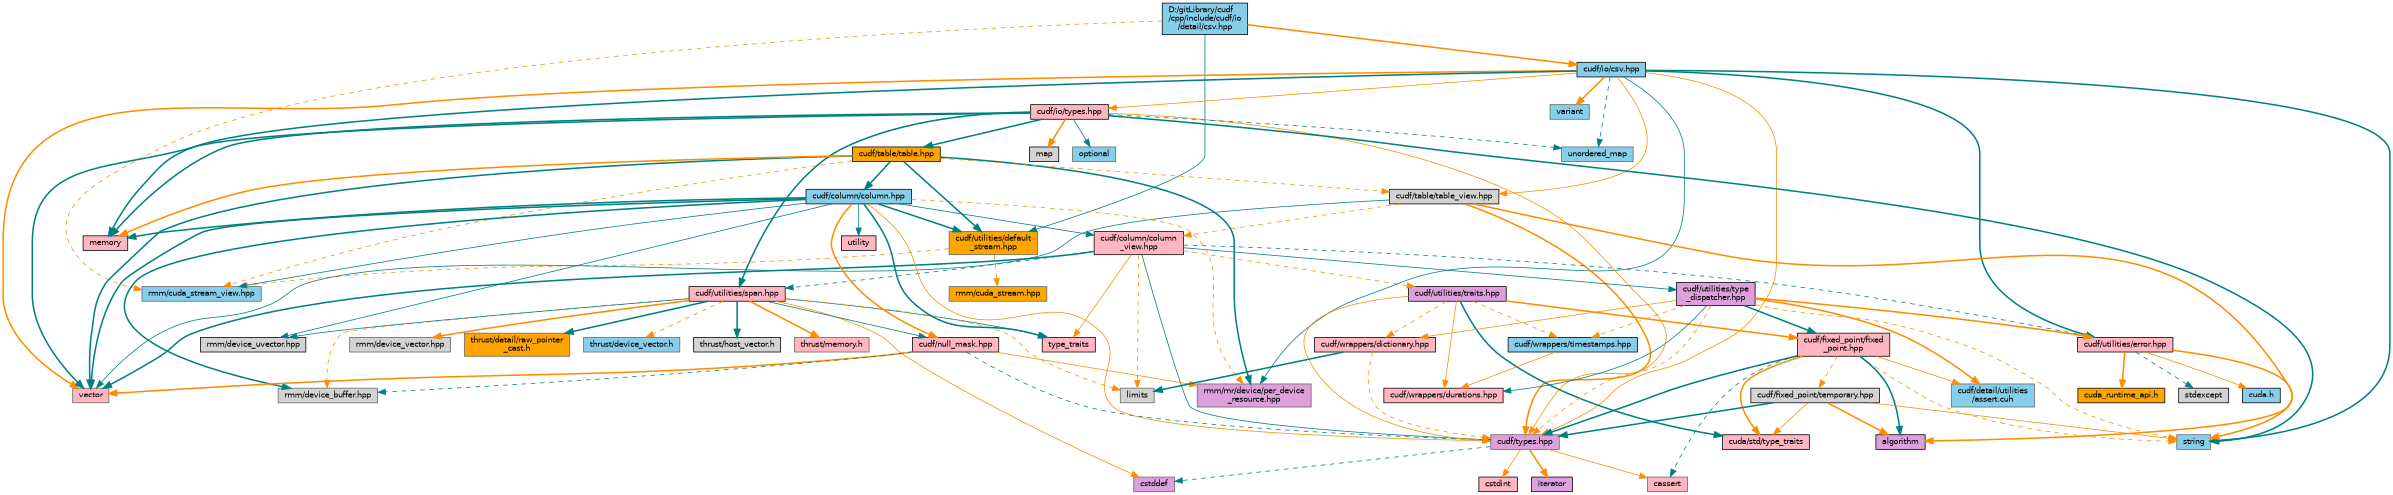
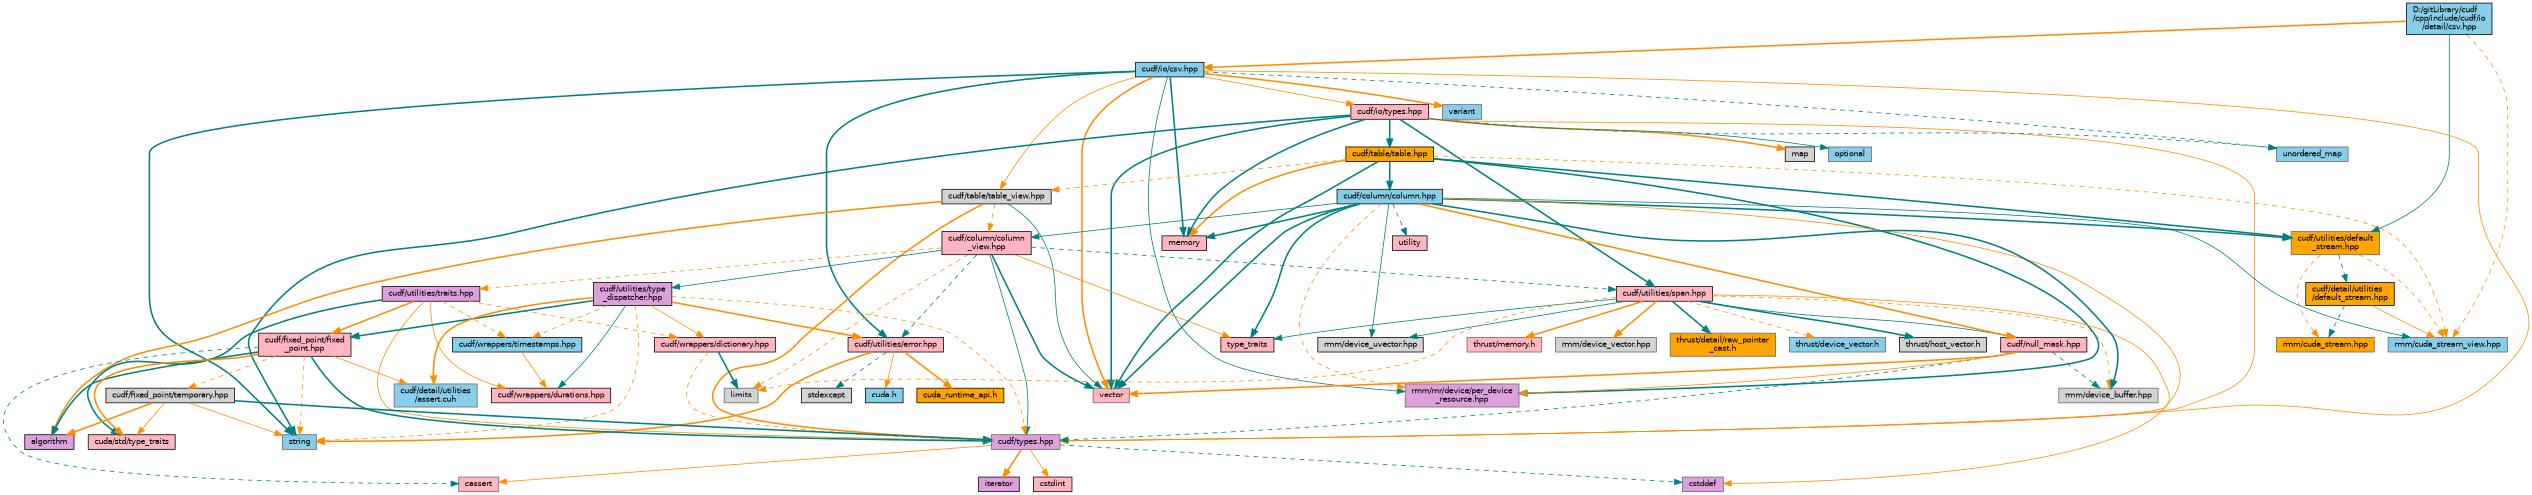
edge "cudf/column/column.hpp" -> "utility": style solid -> dashed
node "cudf/detail/utilities /default_stream.hpp": added
